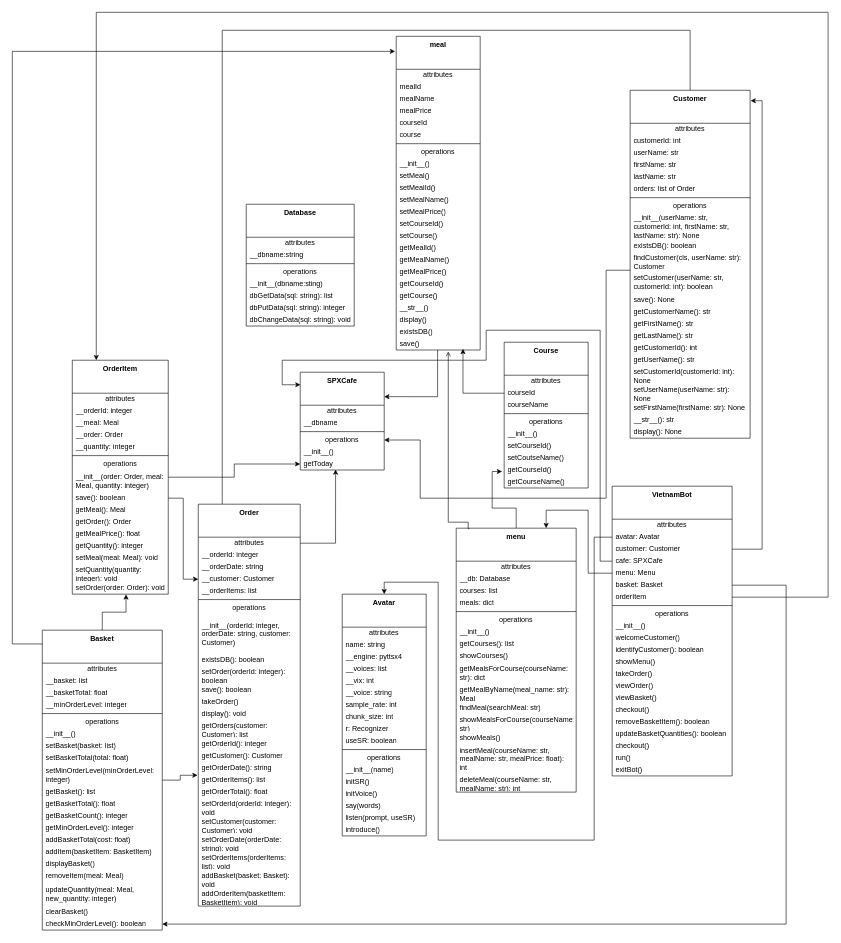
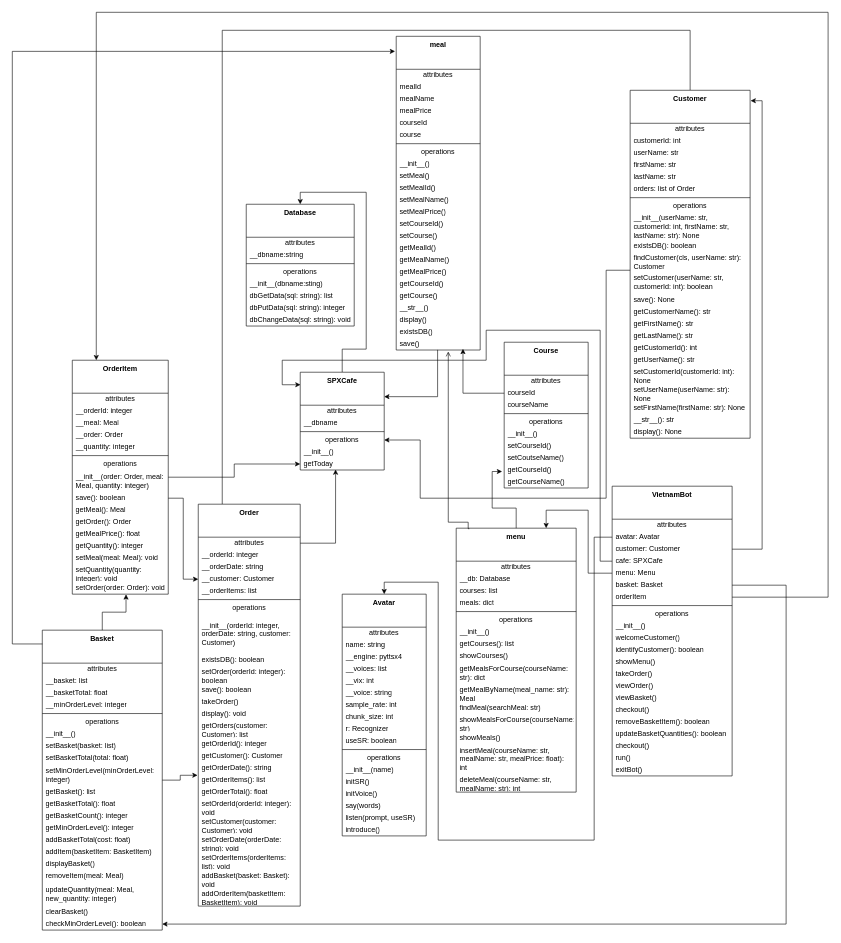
edge "SPXCafe" -> "Database": added
